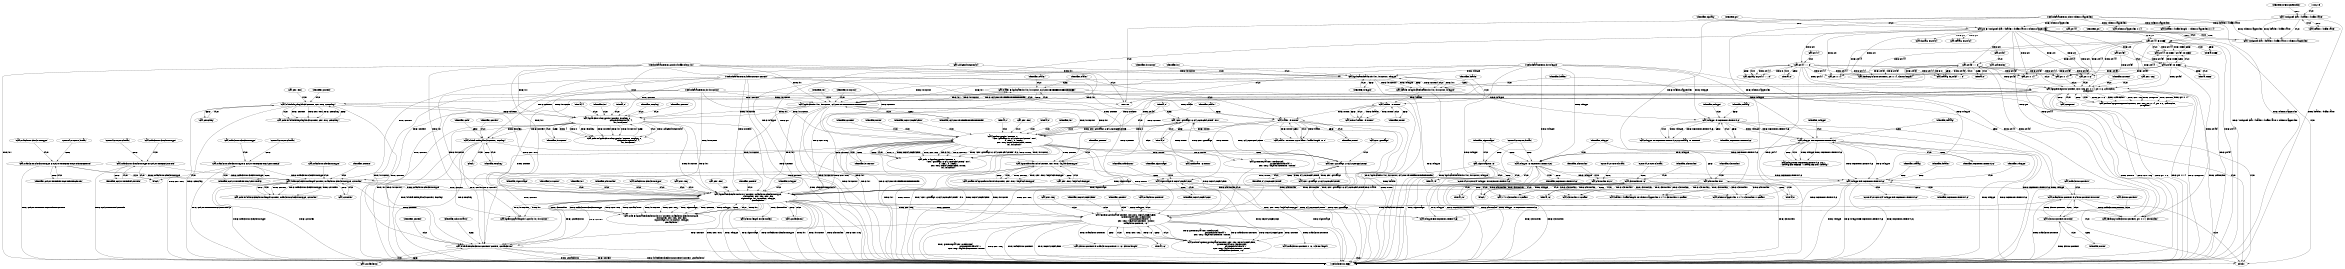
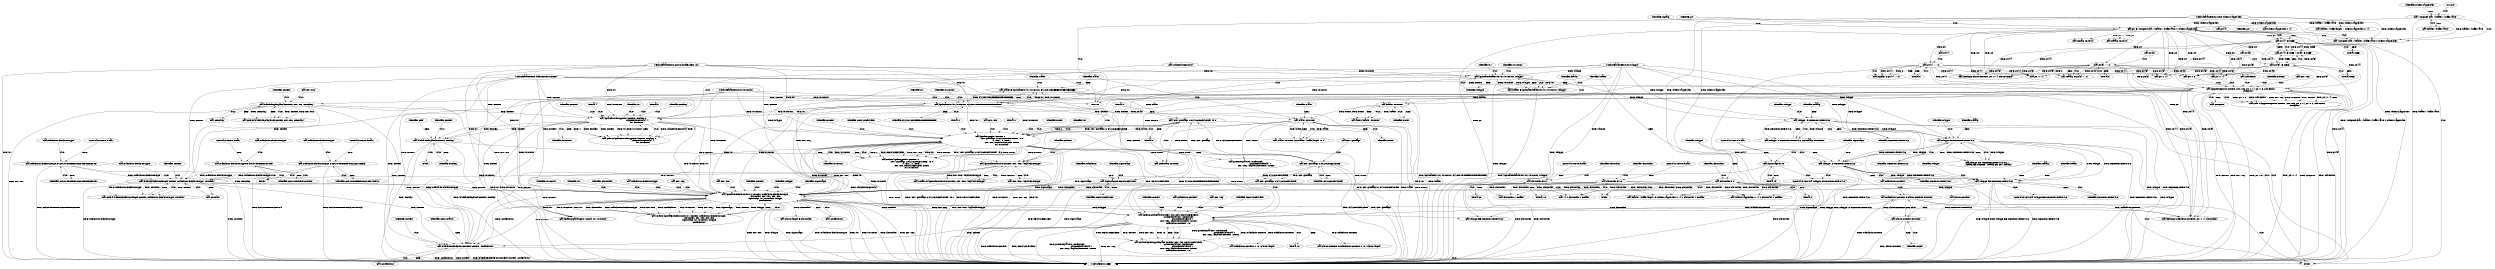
node "(Identifier,token_conflen_len)": label "(Identifier,token_conflen_len)" -> "(Identifier,token_wrapper_len)"
edge "(Call,ptr[4] != 0xFF || ptr[5] != 0xFF)" -> "(Call,ptr[4] != 0xFF)": label "CFG: " -> "SEAL: "
edge "(Call,&direction)" -> "(Call,k5_bcmp(cksum.contents, ptr + 14, cksum.length))": now "(Call,ptr[5] != 0xFF)" -> "(Call,k5_bcmp(cksum.contents, ptr + 14, cksum.length))"
node "(Call,minor(header != NULL))": label "(Call,minor(header != NULL))" -> "(Call,assert(header != NULL))"
